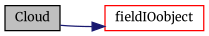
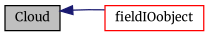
edge "Cloud" -> "fieldIOobject": reversed
